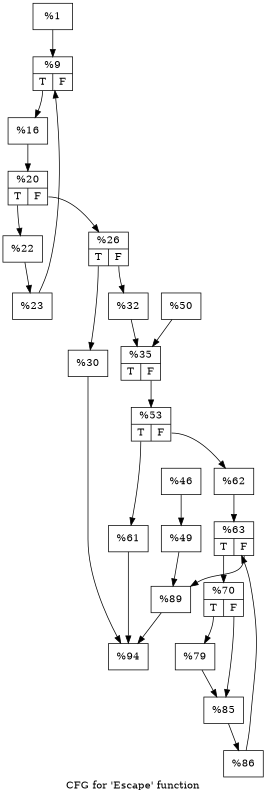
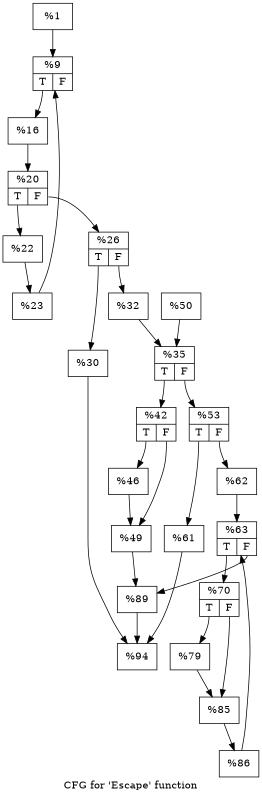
node "%42": added
